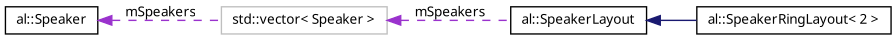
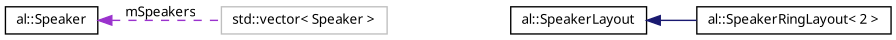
edge "al::SpeakerLayout" -> "std::vector< Speaker >": removed, label "mSpeakers"
